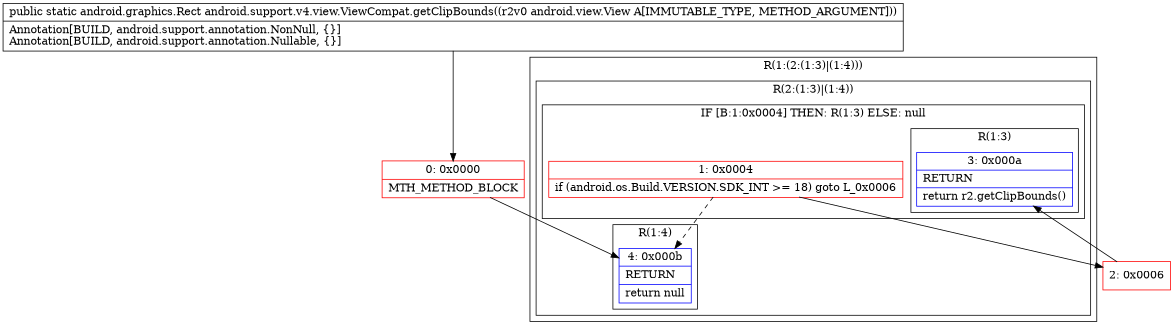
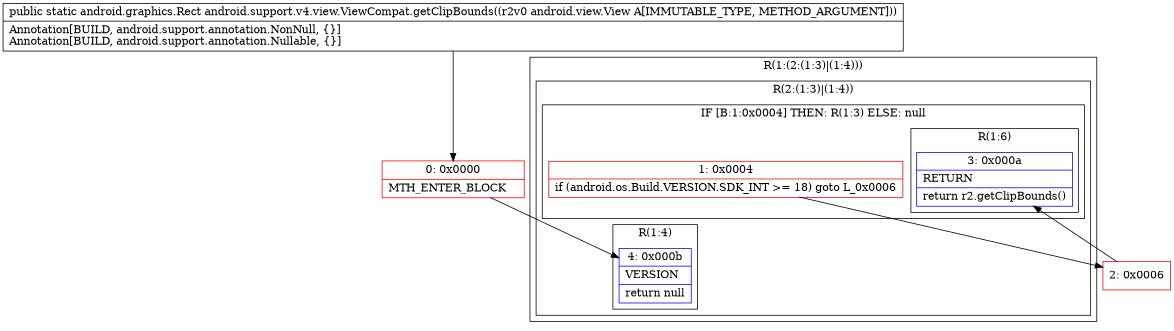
cluster "R(1:3)": label "R(1:3)" -> "R(1:6)"
node "0: 0x0000": text "MTH_METHOD_BLOCK" -> "MTH_ENTER_BLOCK"
edge "1: 0x0004" -> "4: 0x000b": removed
node "4: 0x000b": text "RETURN" -> "VERSION"
